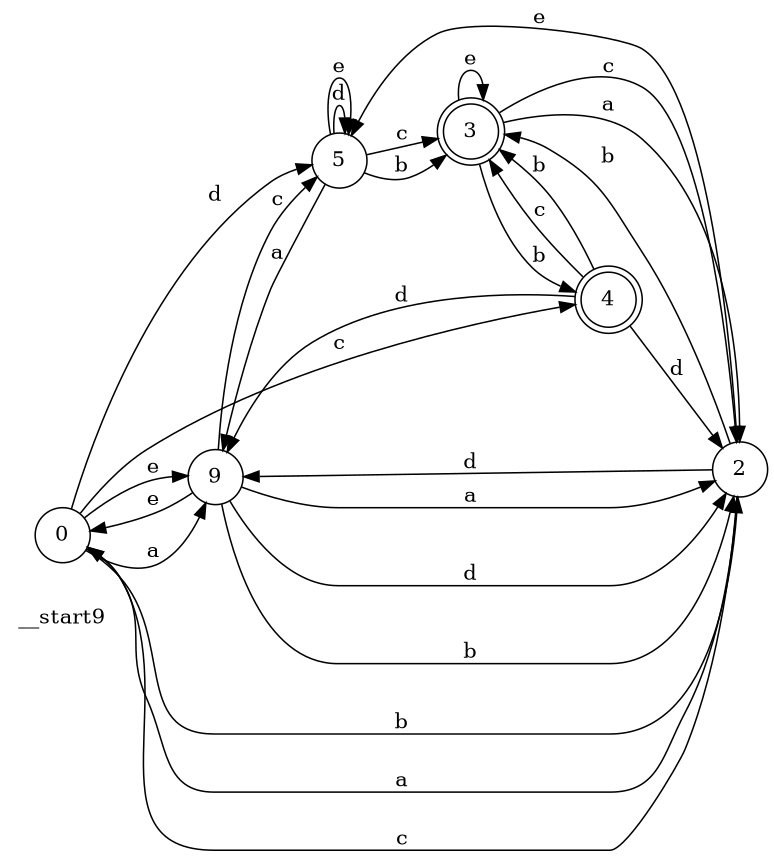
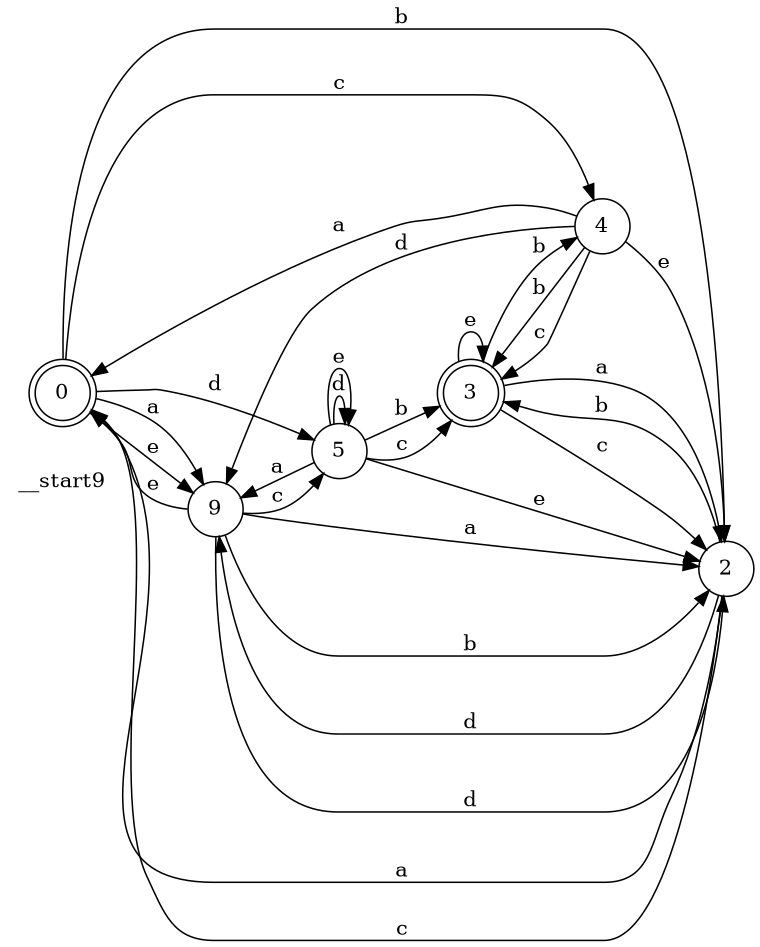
edge "2" -> "5": reversed
edge "4" -> "0": added, label "a"
node "4": shape doublecircle -> circle
edge "4" -> "2": label "d" -> "e"
node "0": shape circle -> doublecircle
